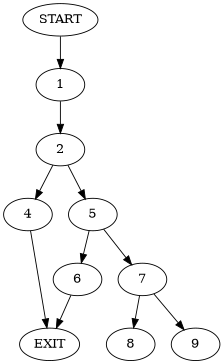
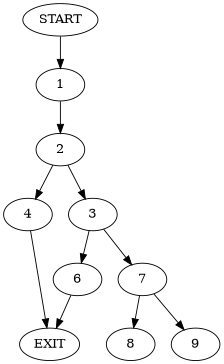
node "5": label "5" -> "3"
